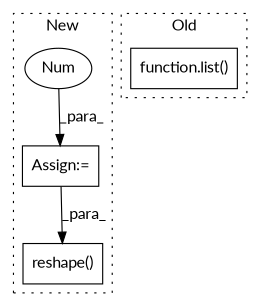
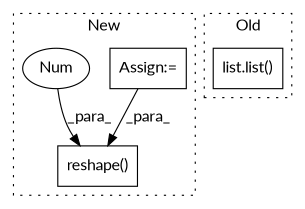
node "function.list()": label "function.list()" -> "list.list()"
edge "Num" -> "Assign:=": now "Num" -> "reshape()"
